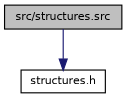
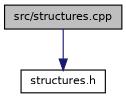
node "src/structures.src": label "src/structures.src" -> "src/structures.cpp"
